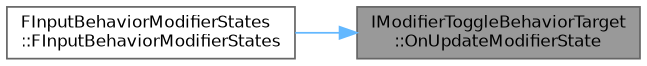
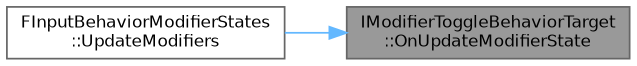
node "FInputBehaviorModifierStates ::FInputBehaviorModifierStates": label "FInputBehaviorModifierStates ::FInputBehaviorModifierStates" -> "FInputBehaviorModifierStates ::UpdateModifiers"
